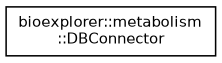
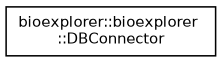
node "bioexplorer::metabolism ::DBConnector": label "bioexplorer::metabolism ::DBConnector" -> "bioexplorer::bioexplorer ::DBConnector"
